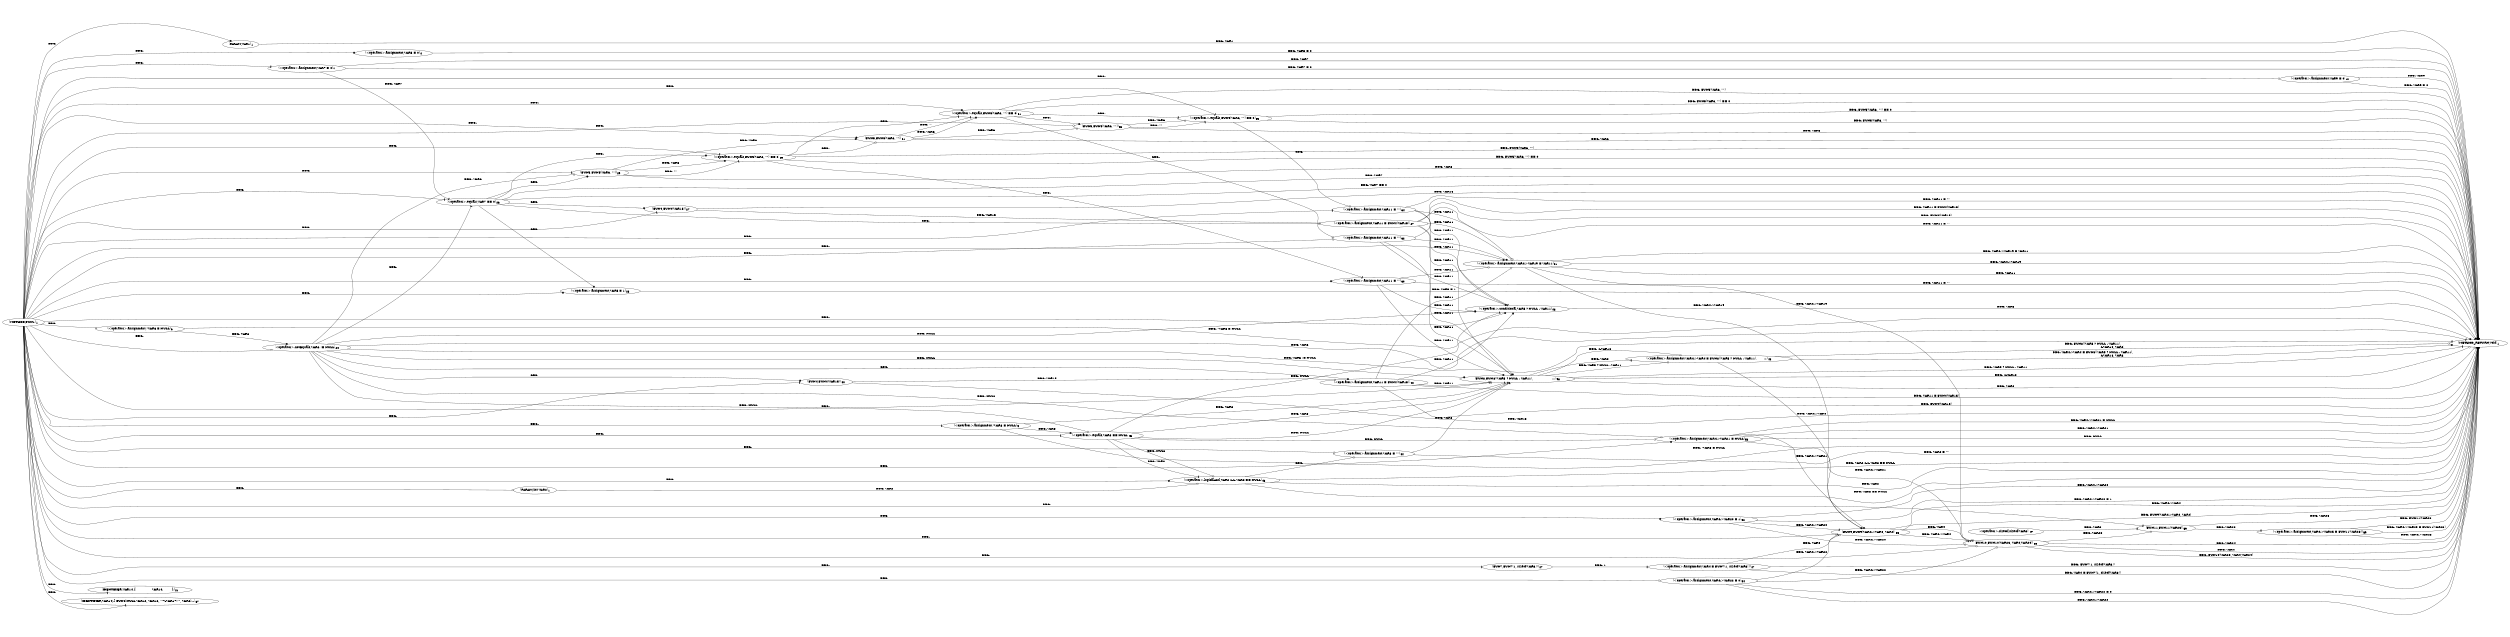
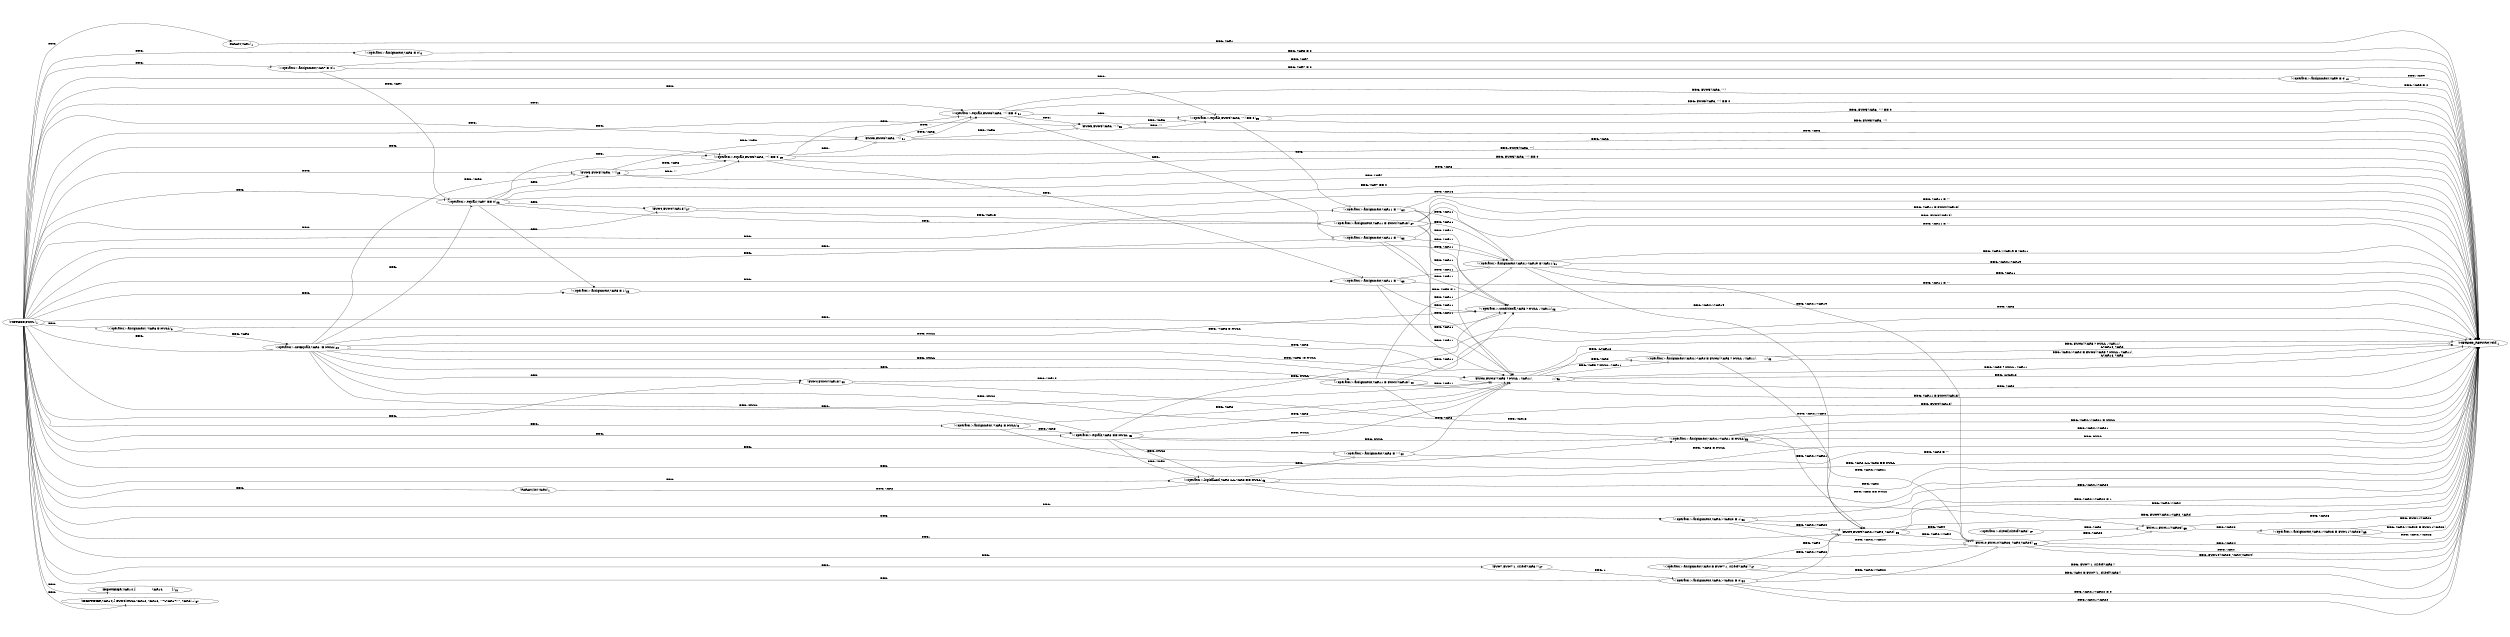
edge "(FUN7,FUN7(1, sizeof(VAR3)))" -> "(<operator>.assignment,VAR4 = FUN7(1, sizeof(VAR3)))": now "(FUN7,FUN7(1, sizeof(VAR3)))" -> "(<operator>.assignment,VAR4->VAR22 = 0)"
